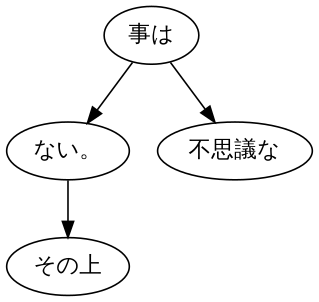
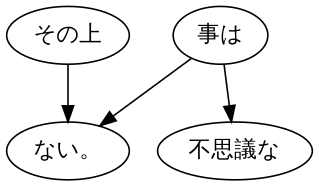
edge "ない。" -> "その上": reversed
